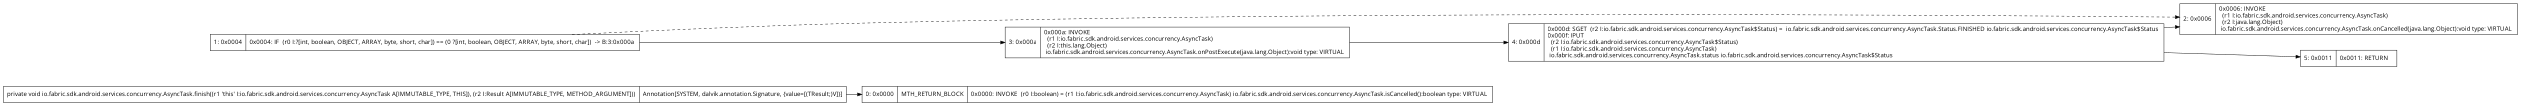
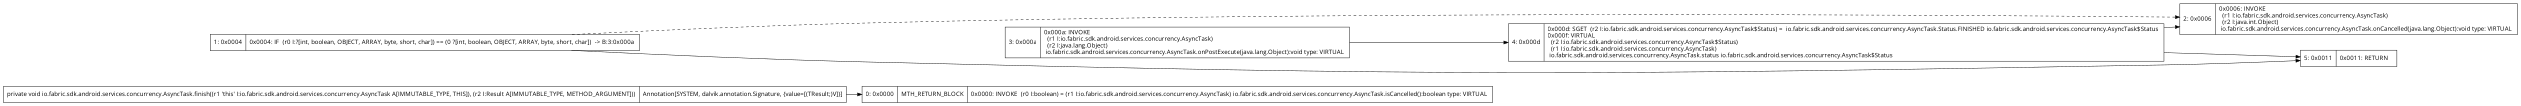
node "2: 0x0006": text "(r2 I:java.lang.Object)" -> "(r2 I:java.int.Object)"
node "4: 0x000d": text "0x000f: IPUT" -> "0x000f: VIRTUAL"
edge "1: 0x0004" -> "3: 0x000a": now "1: 0x0004" -> "5: 0x0011"
node "3: 0x000a": text "(r2 I:this.lang.Object)" -> "(r2 I:java.lang.Object)"
